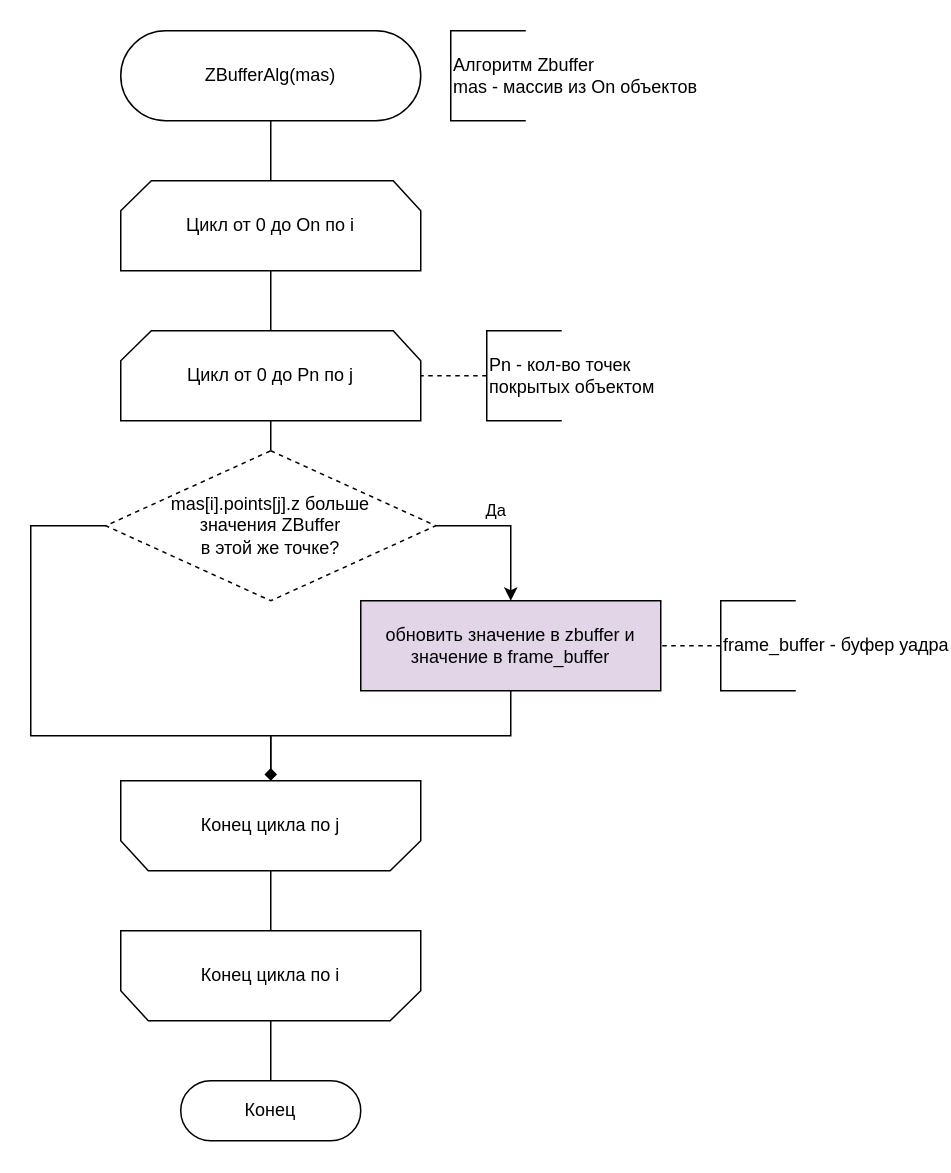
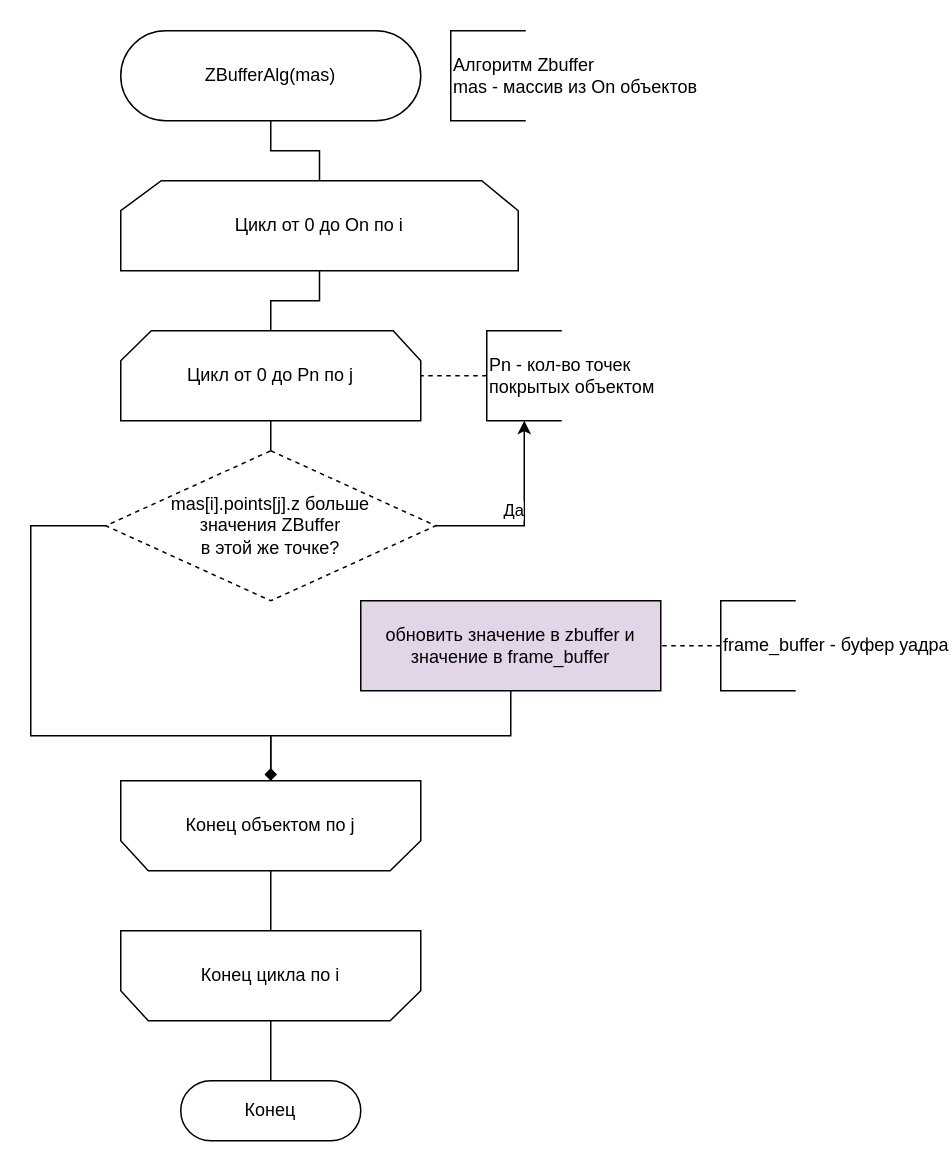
node "Цикл от 0 до On по i": size 300x90 -> 398x90
edge "mas[i].points[j].z больше значения ZBuffer в этой же точке?" -> "обновить значение в zbuffer и значение в frame_buffer": now "mas[i].points[j].z больше значения ZBuffer в этой же точке?" -> "Pn - кол-во точек покрытых объектом"
node "Конец цикла по j": label "Конец цикла по j" -> "Конец объектом по j"
